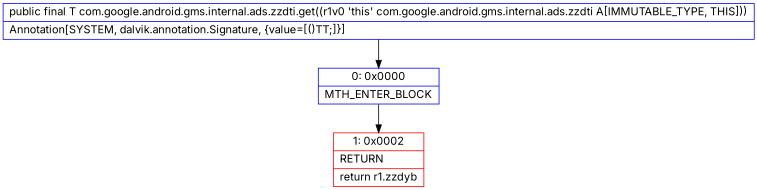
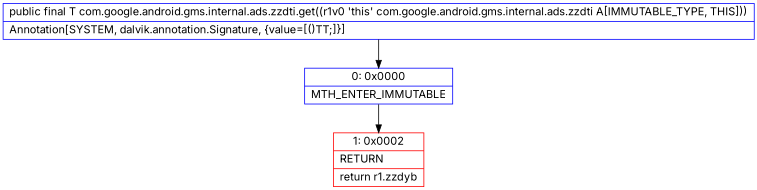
node "0: 0x0000": text "MTH_ENTER_BLOCK" -> "MTH_ENTER_IMMUTABLE"
